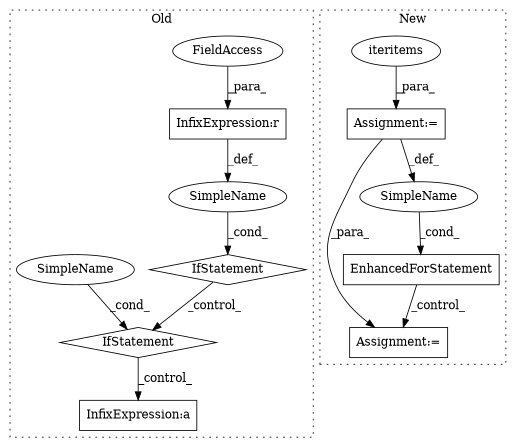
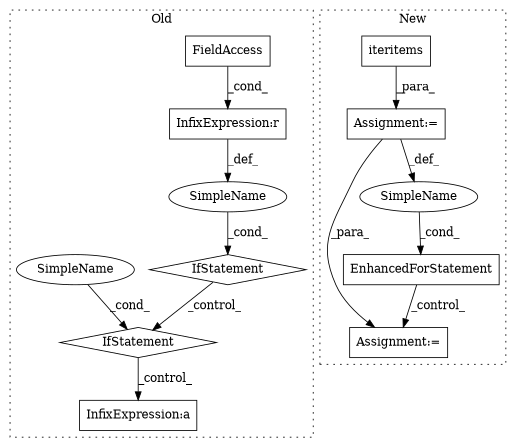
node "FieldAccess": shape ellipse -> box
node "iteritems": shape ellipse -> box
edge "FieldAccess" -> "InfixExpression:r": label "_para_" -> "_cond_"
